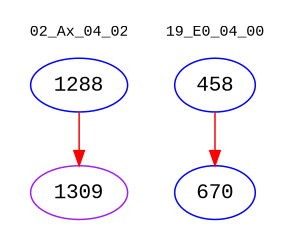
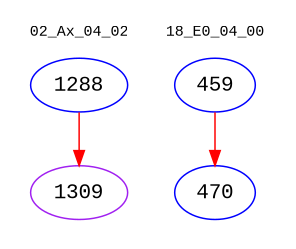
cluster "19_E0_04_00": label "19_E0_04_00" -> "18_E0_04_00"
node "458": label "458" -> "459"
node "670": label "670" -> "470"
